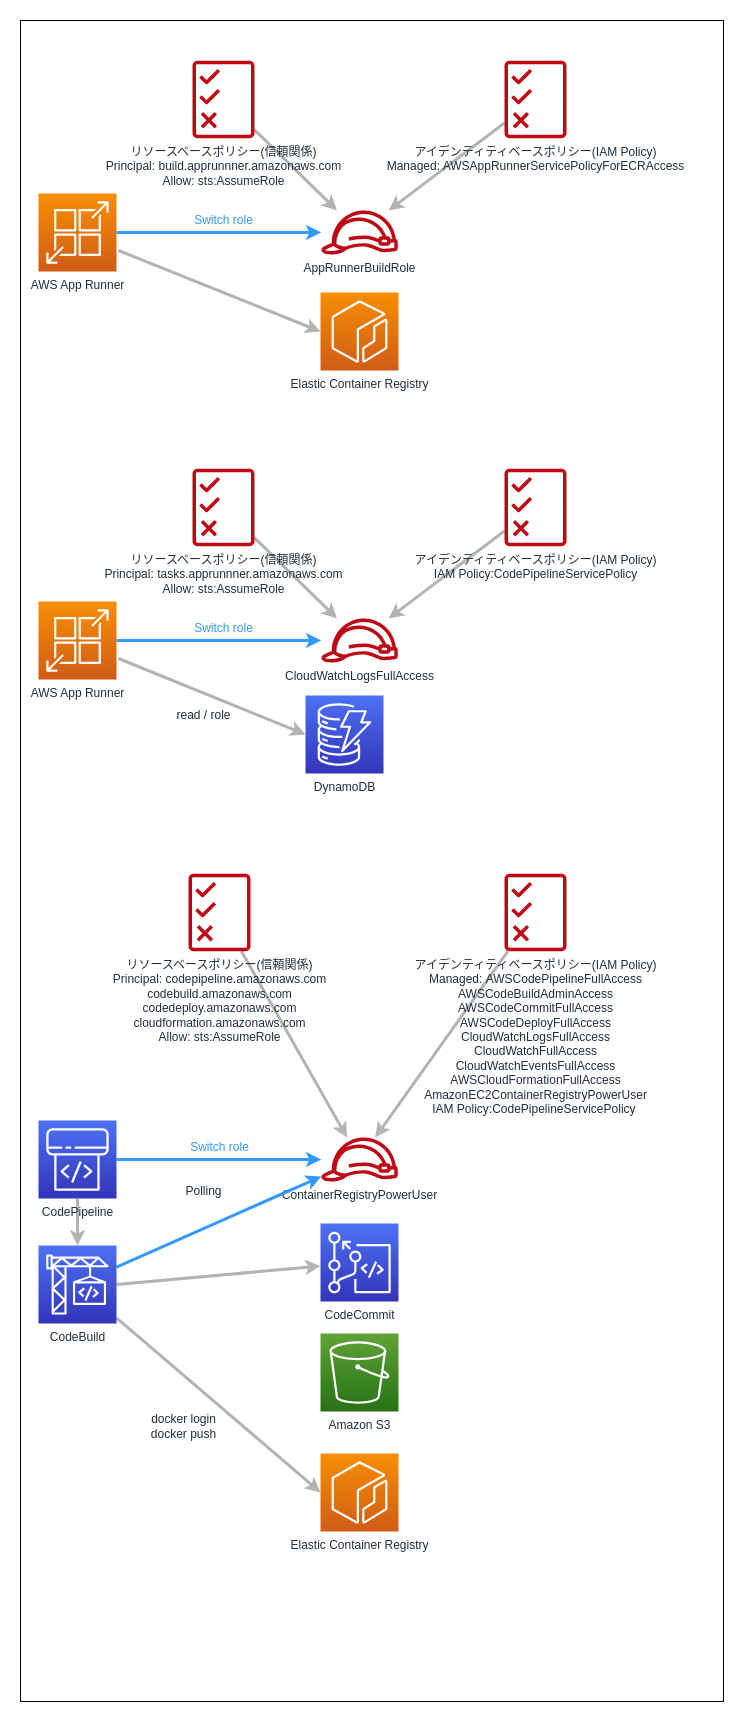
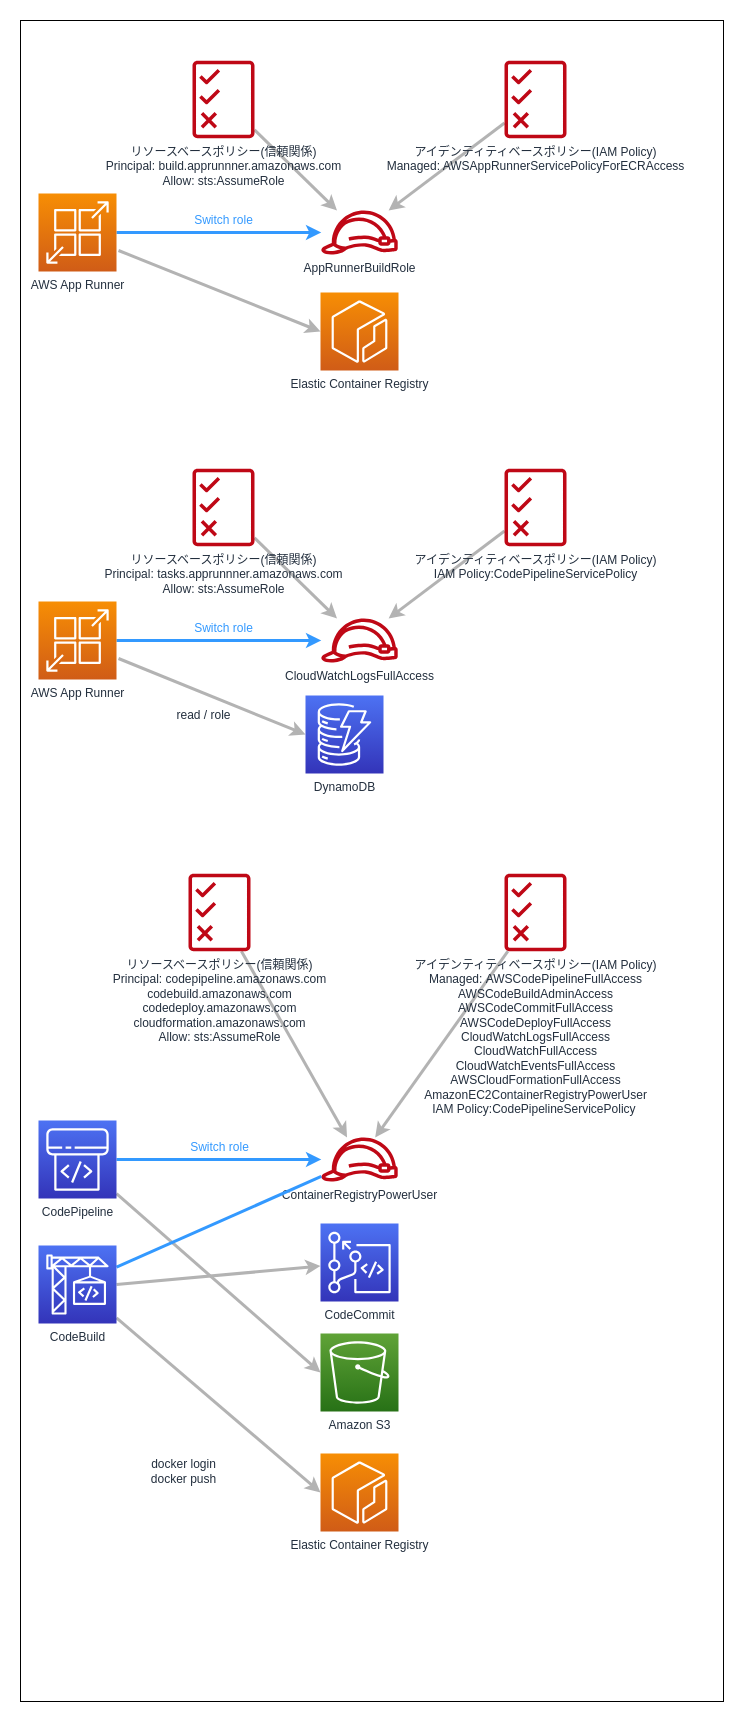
edge "CodeBuild" -> "ContainerRegistryPowerUser": arrowhead classic -> none
node "Polling": removed
edge "CodePipeline" -> "CodeBuild": now "CodePipeline" -> "Amazon S3"
node "docker login docker push": moved (184, 1427) -> (184, 1472)
